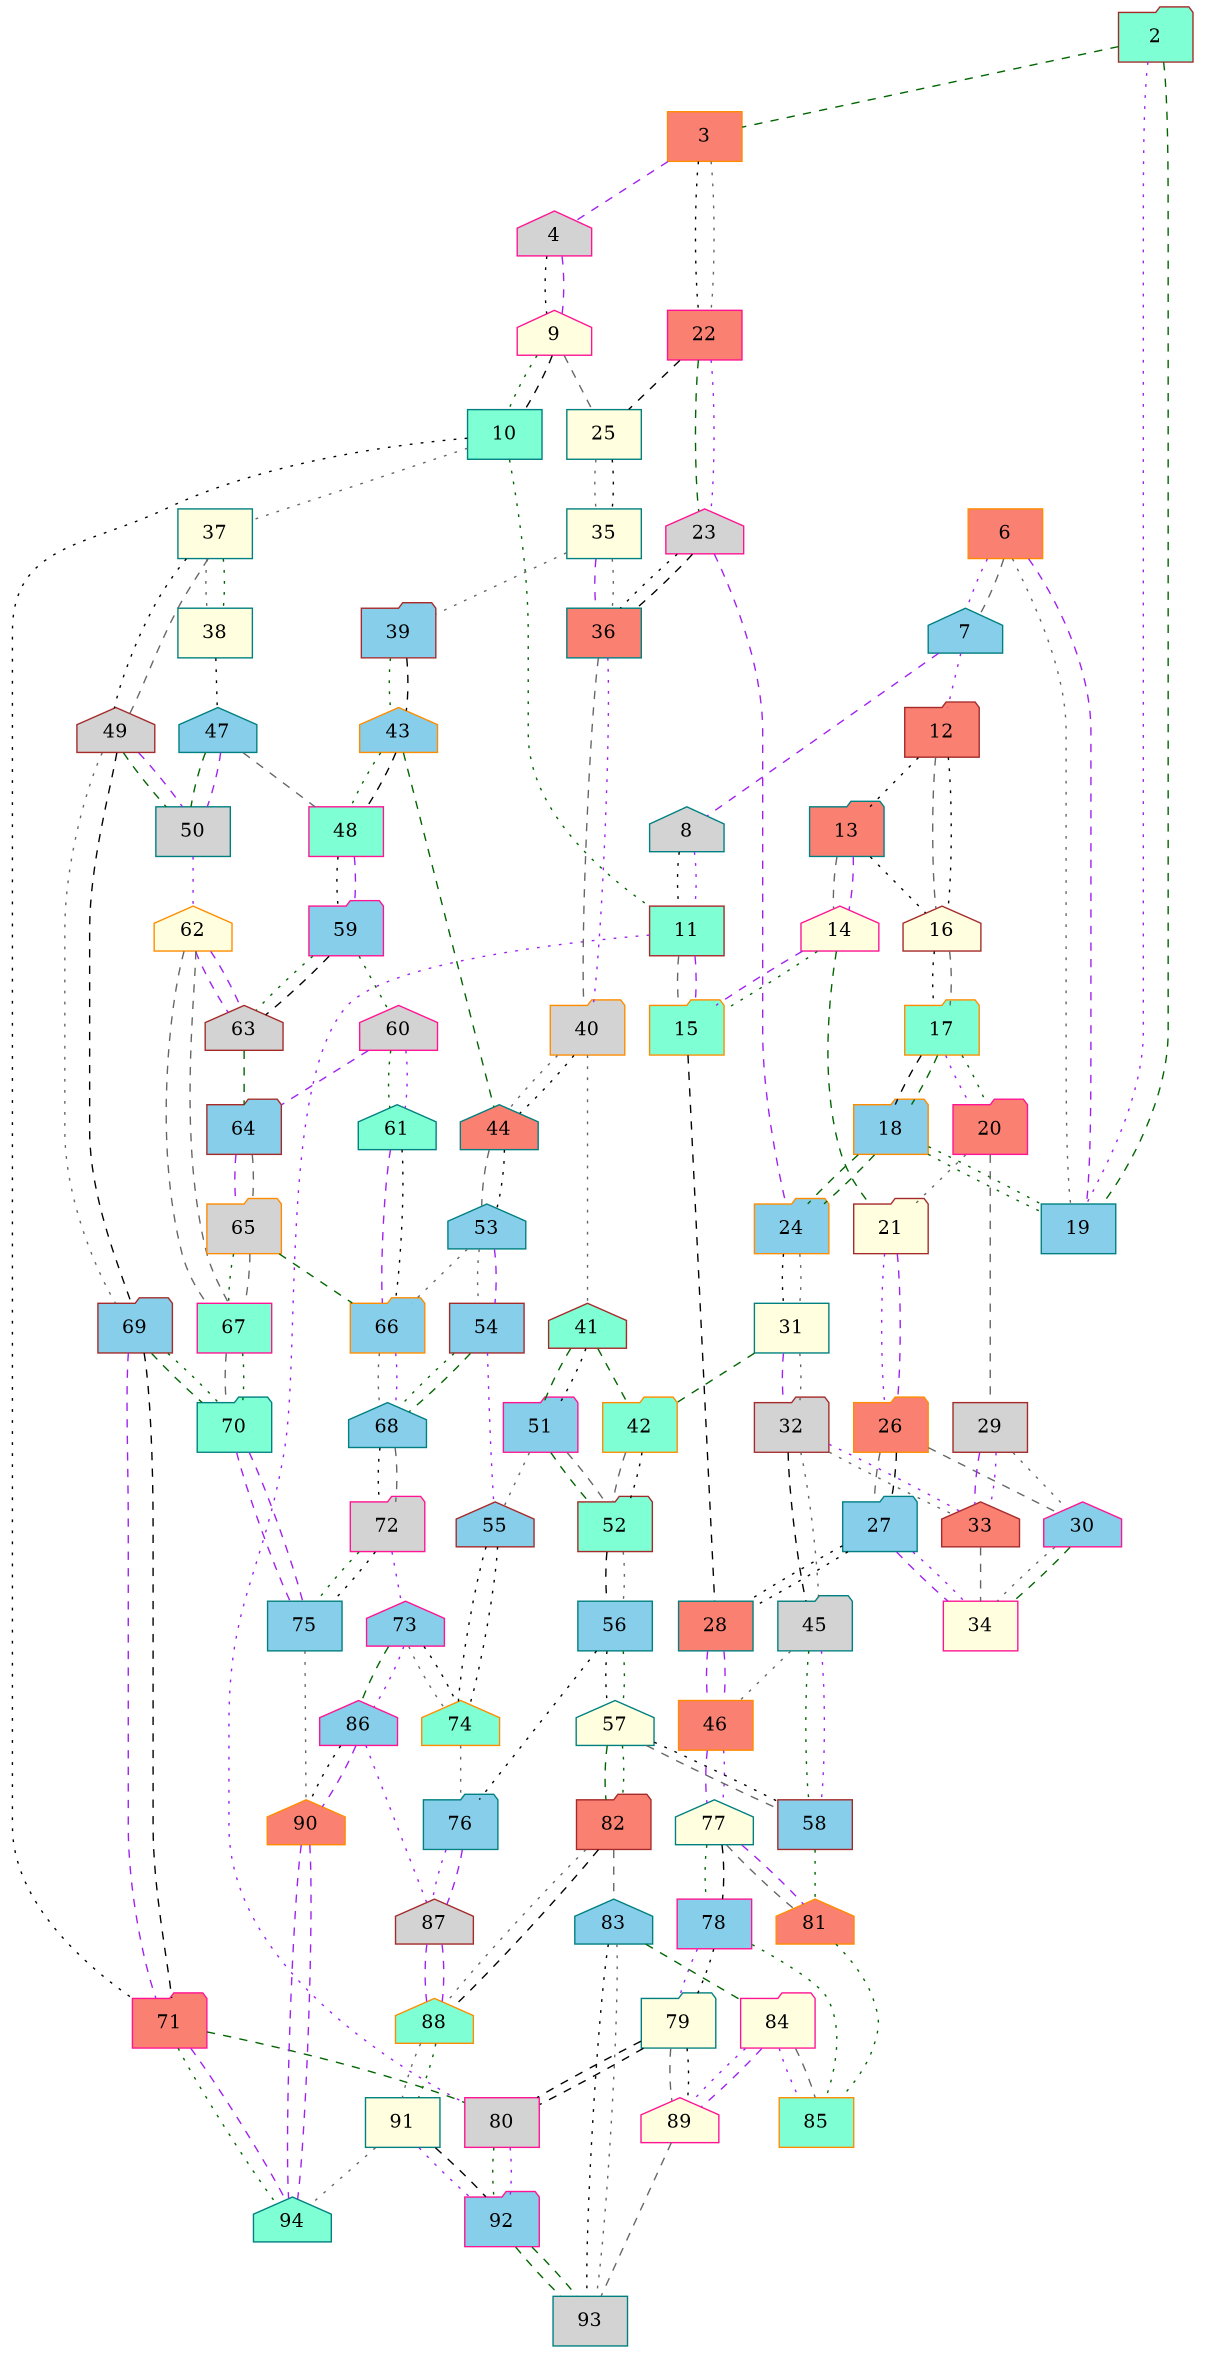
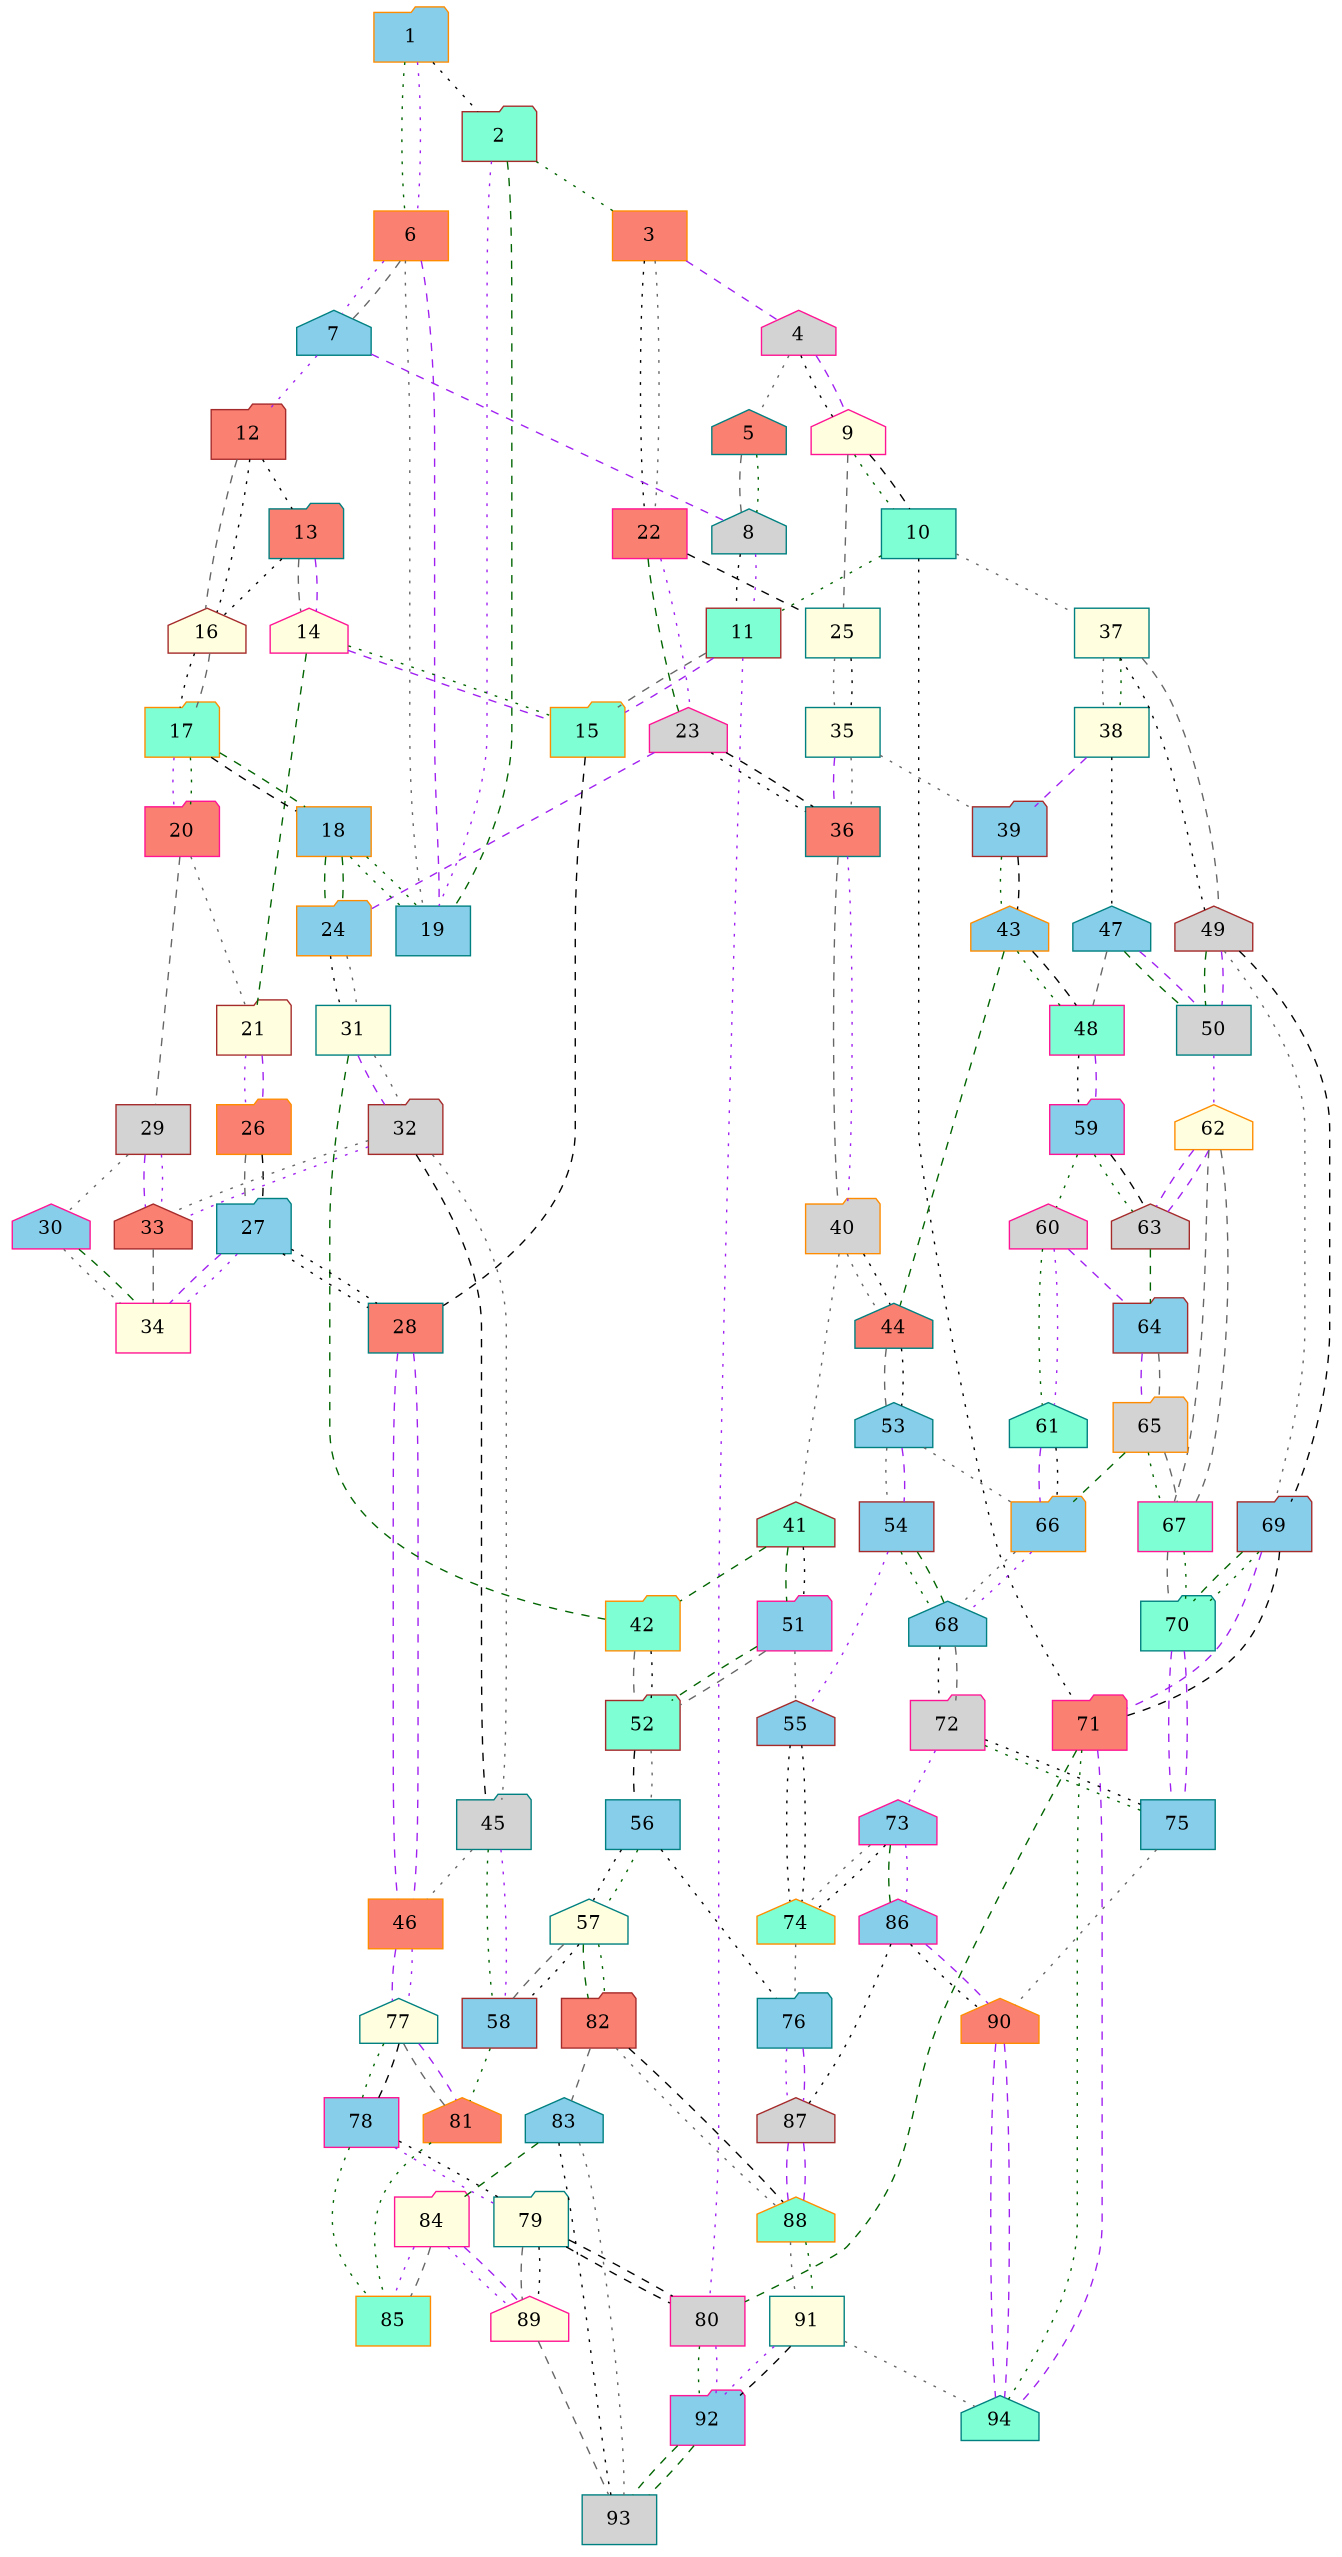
node "1": added
edge "2" -- "3": style dashed -> dotted
node "5": added
edge "38" -- "39": added
node "18": shape folder -> box
edge "26" -- "30": removed
edge "86" -- "87": color purple -> black
